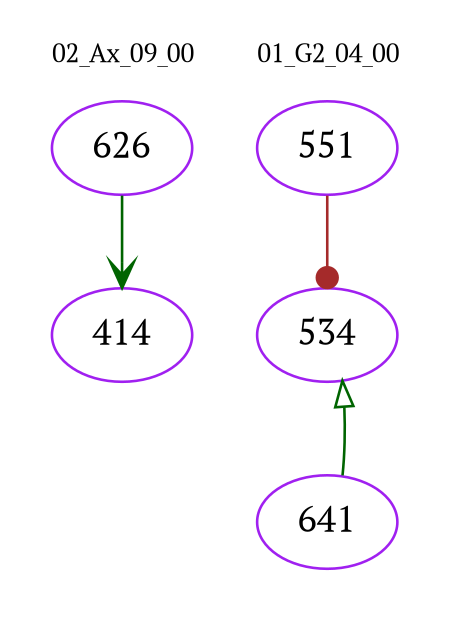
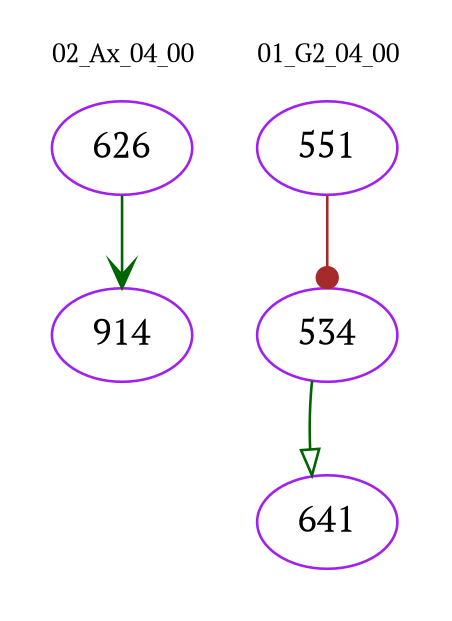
cluster "02_Ax_09_00": label "02_Ax_09_00" -> "02_Ax_04_00"
node "414": label "414" -> "914"
edge "641" -> "534": reversed
